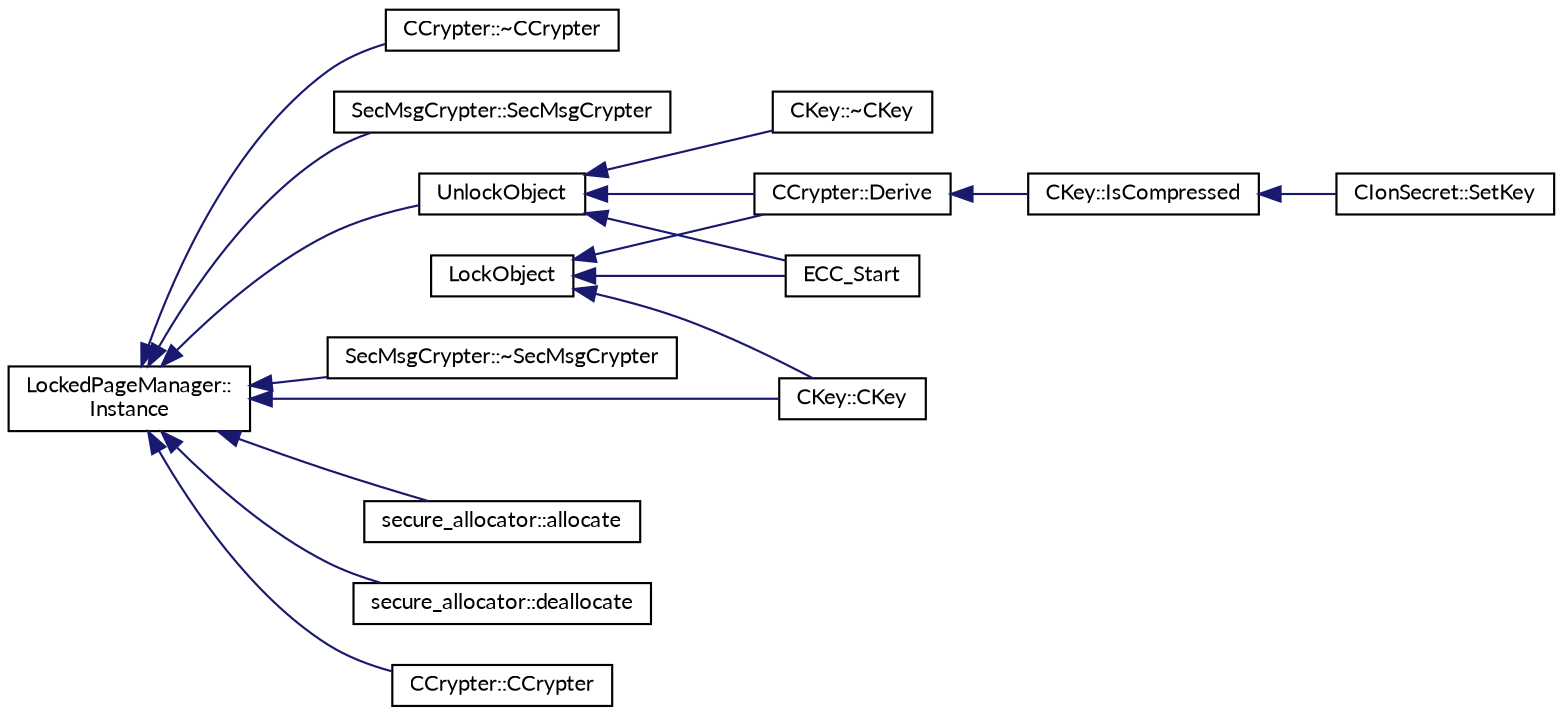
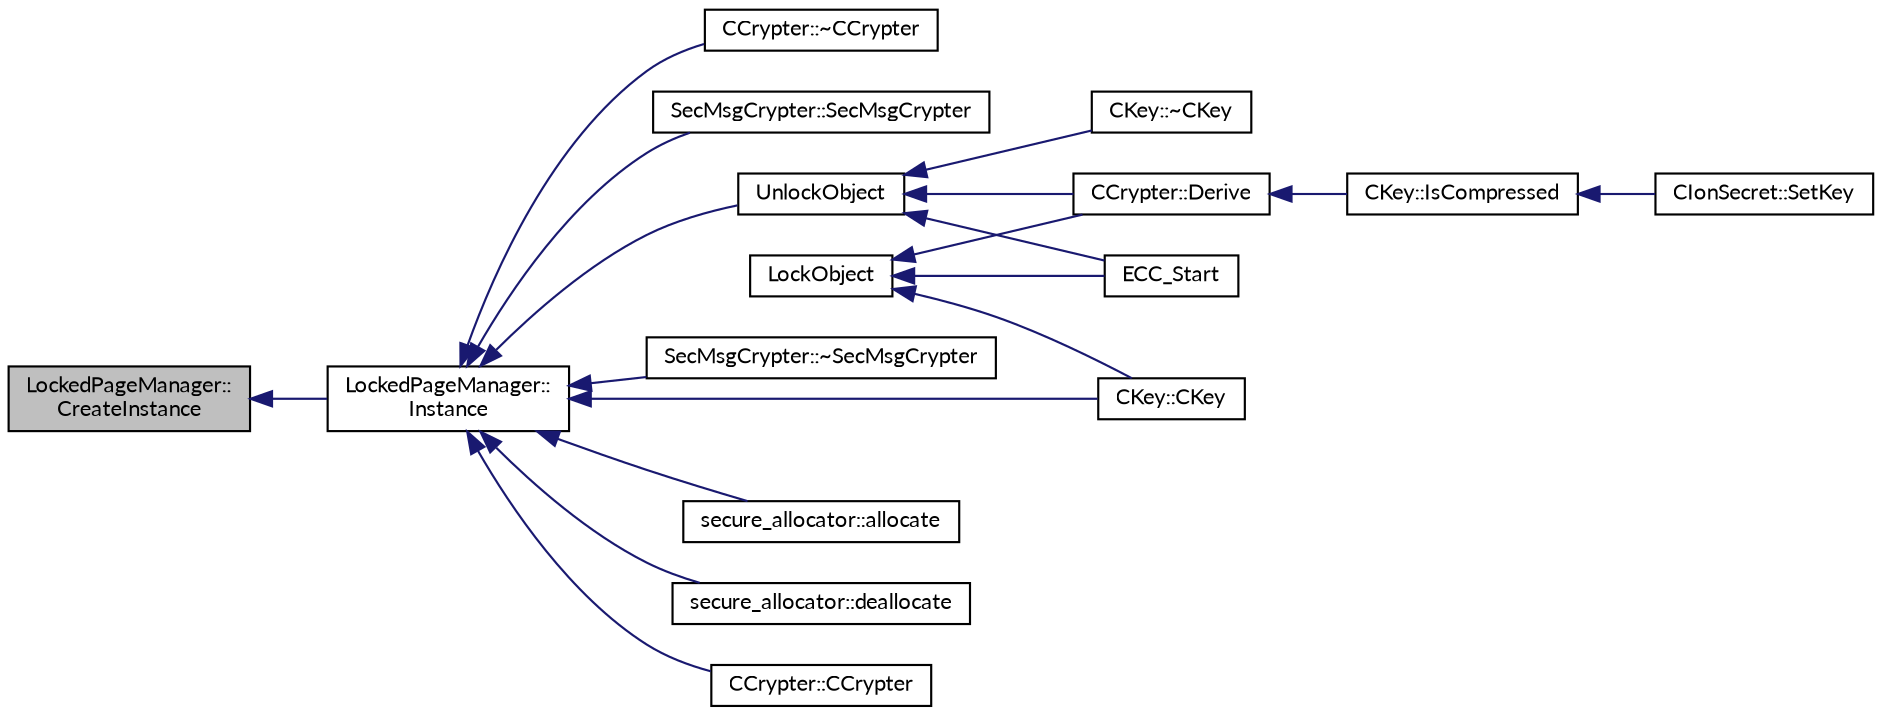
node "LockedPageManager:: CreateInstance": added
